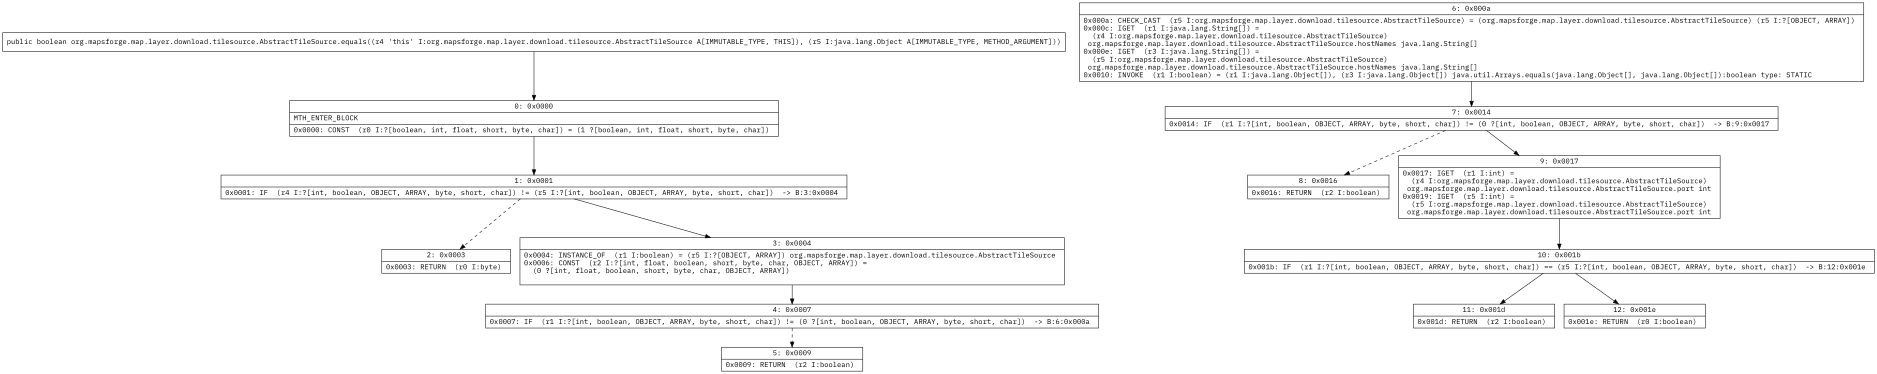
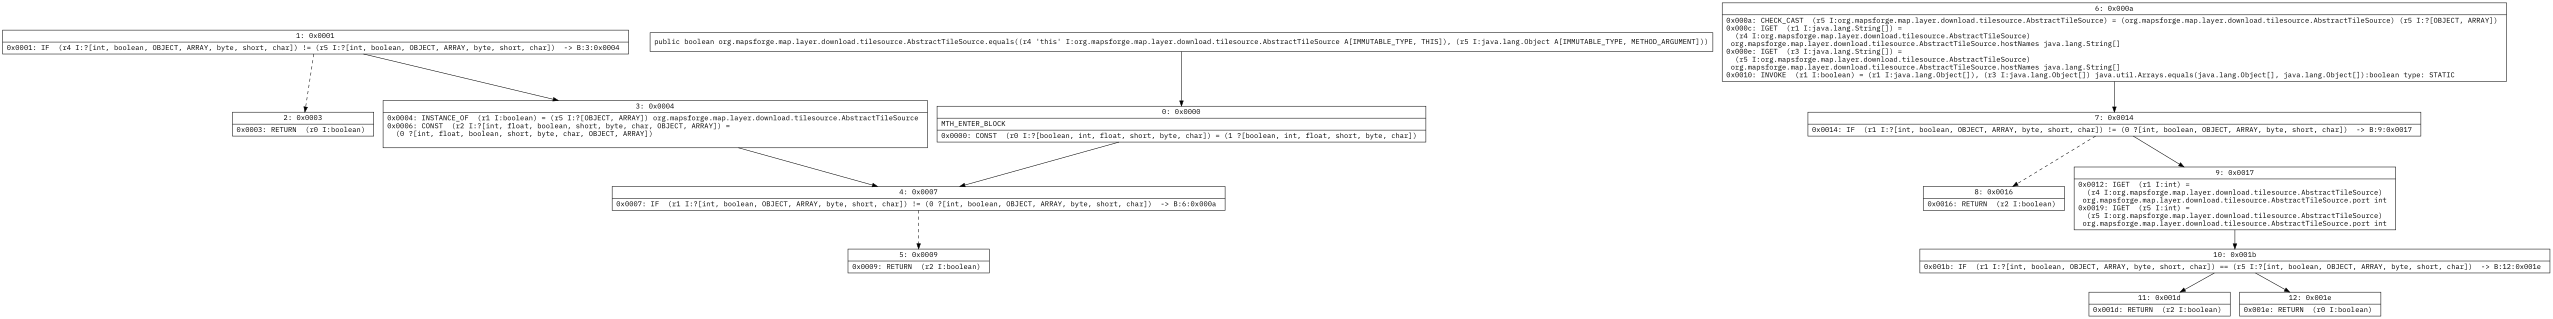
edge "0: 0x0000" -> "1: 0x0001": now "0: 0x0000" -> "4: 0x0007"
node "9: 0x0017": text "0x0017: IGET  (r1 I:int) =" -> "0x0012: IGET  (r1 I:int) ="
node "2: 0x0003": text "0x0003: RETURN  (r0 I:byte)" -> "0x0003: RETURN  (r0 I:boolean)"
